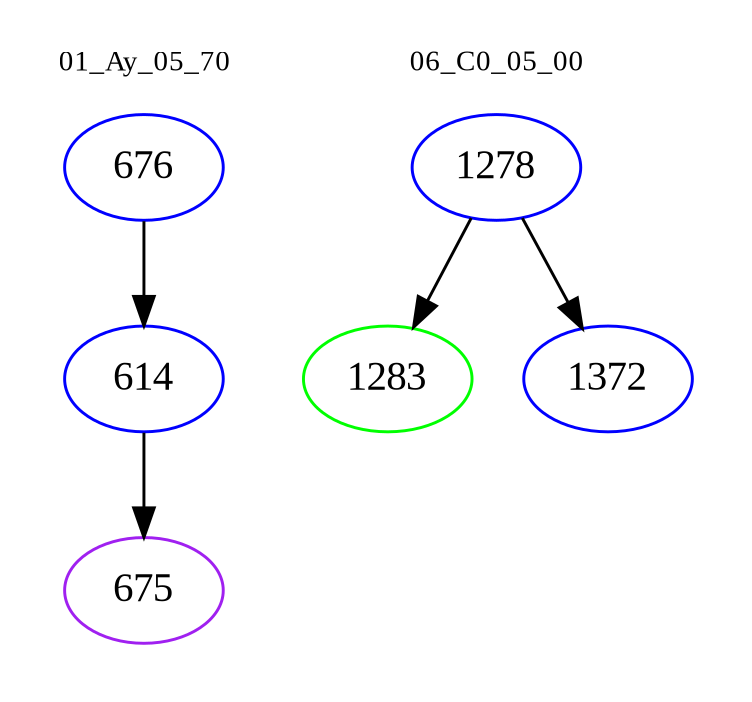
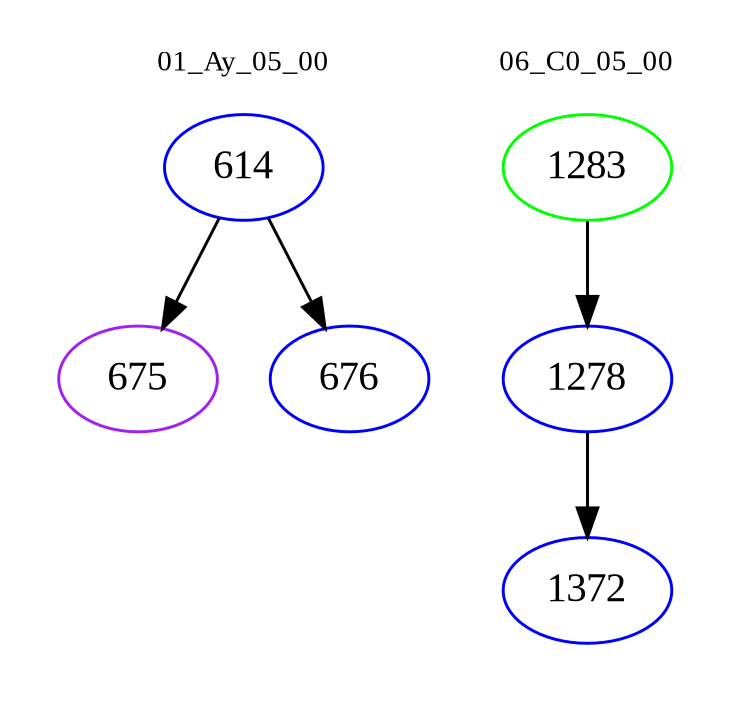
cluster "01_Ay_05_70": label "01_Ay_05_70" -> "01_Ay_05_00"
edge "676" -> "614": reversed
edge "1278" -> "1283": reversed
